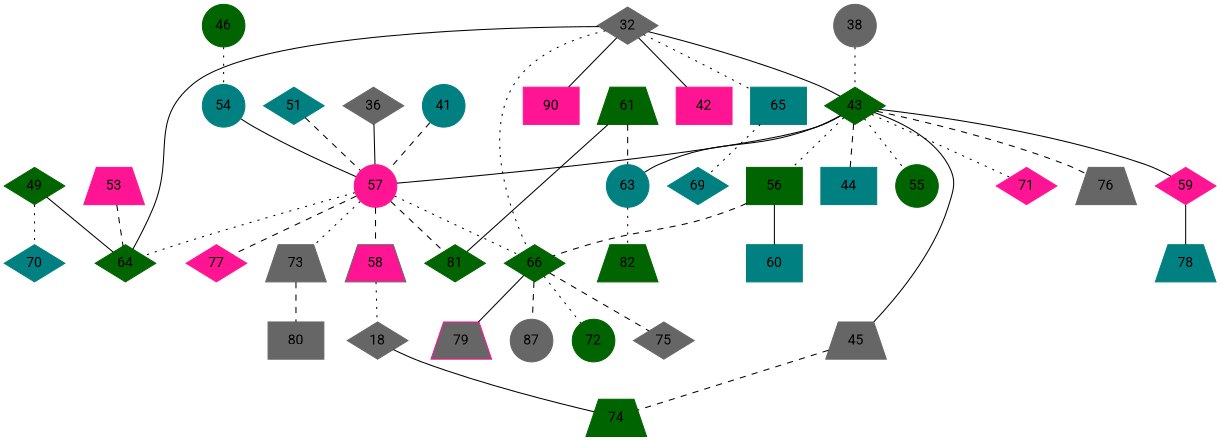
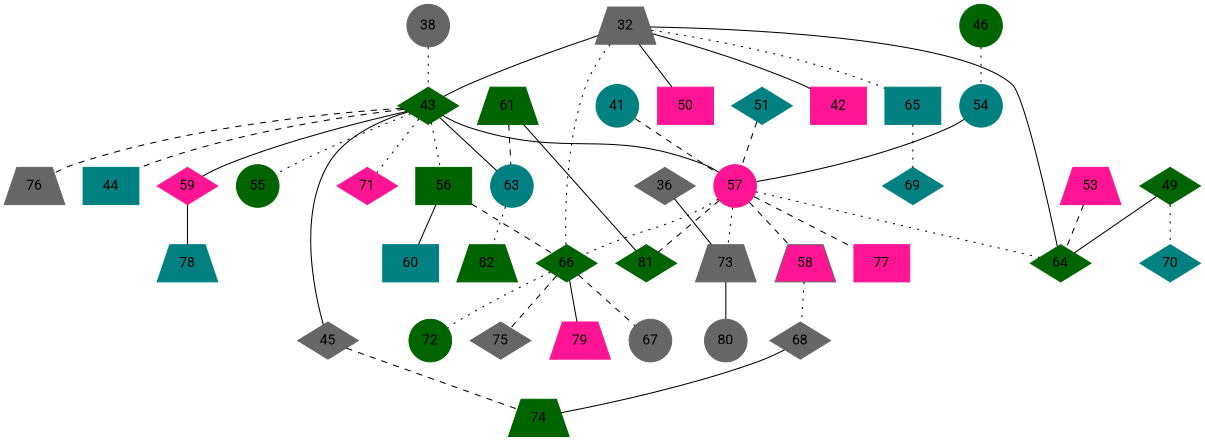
node "32": shape diamond -> trapezium
node "90": label "90" -> "50"
edge "36" -- "57": now "36" -- "73"
node "77": shape diamond -> box
edge "73" -- "80": style dashed -> solid
node "80": shape box -> circle
node "18": label "18" -> "68"
node "79": fillcolor gray40 -> deeppink
node "87": label "87" -> "67"
node "45": shape trapezium -> diamond
